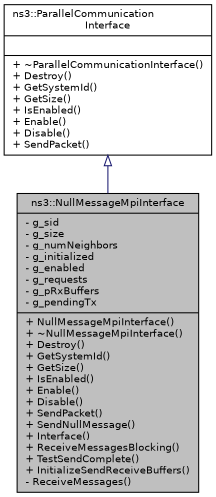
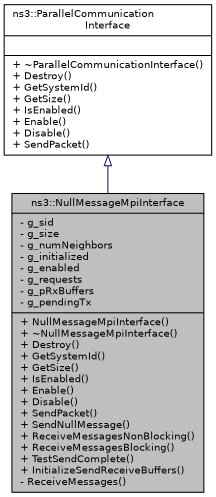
node "ns3::NullMessageMpiInterface": text "+ Interface()" -> "+ ReceiveMessagesNonBlocking()"
